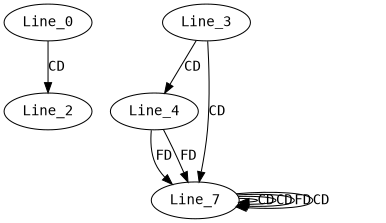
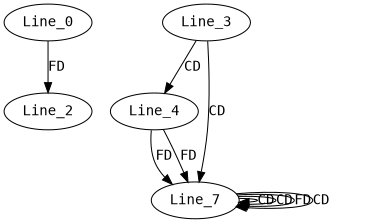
edge "Line_0" -> "Line_2": label "CD" -> "FD"
